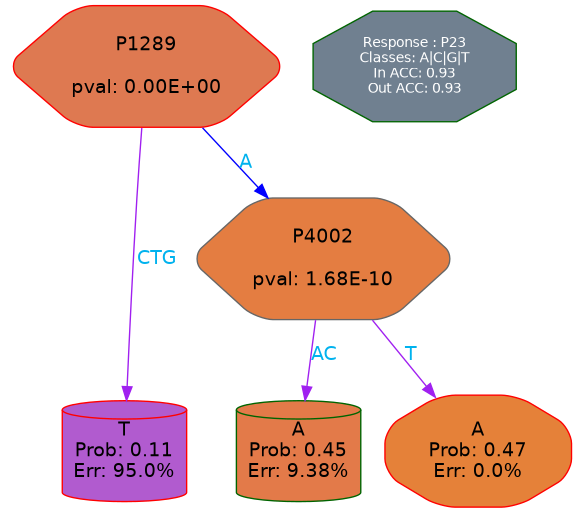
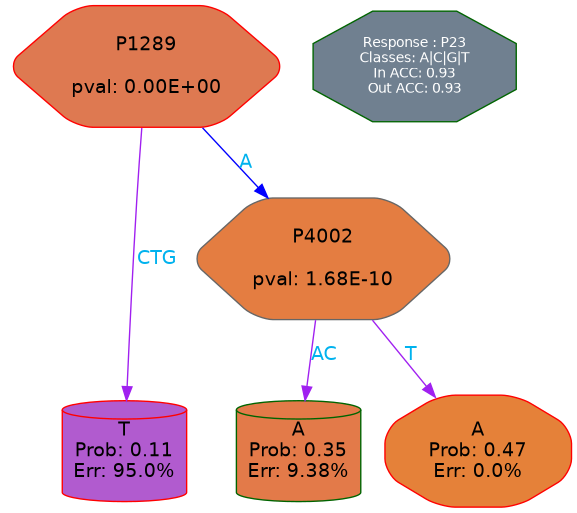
node "A Prob: 0.45 Err: 9.38%": label "A Prob: 0.45 Err: 9.38%" -> "A Prob: 0.35 Err: 9.38%"
